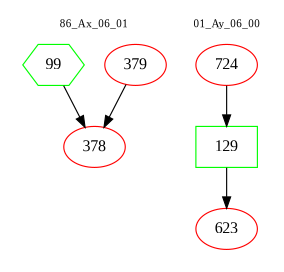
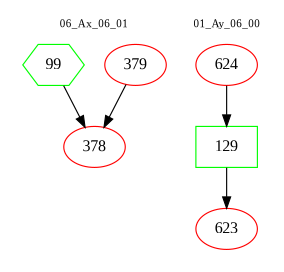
cluster "86_Ax_06_01": label "86_Ax_06_01" -> "06_Ax_06_01"
node "724": label "724" -> "624"
